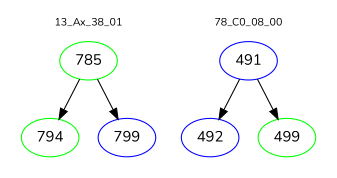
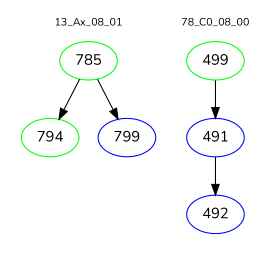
cluster "13_Ax_38_01": label "13_Ax_38_01" -> "13_Ax_08_01"
edge "491" -> "499": reversed
